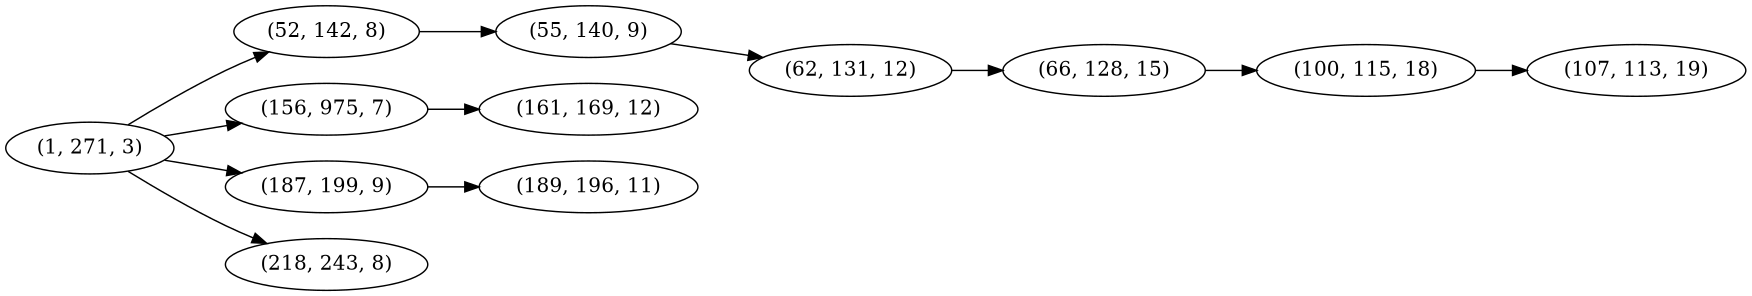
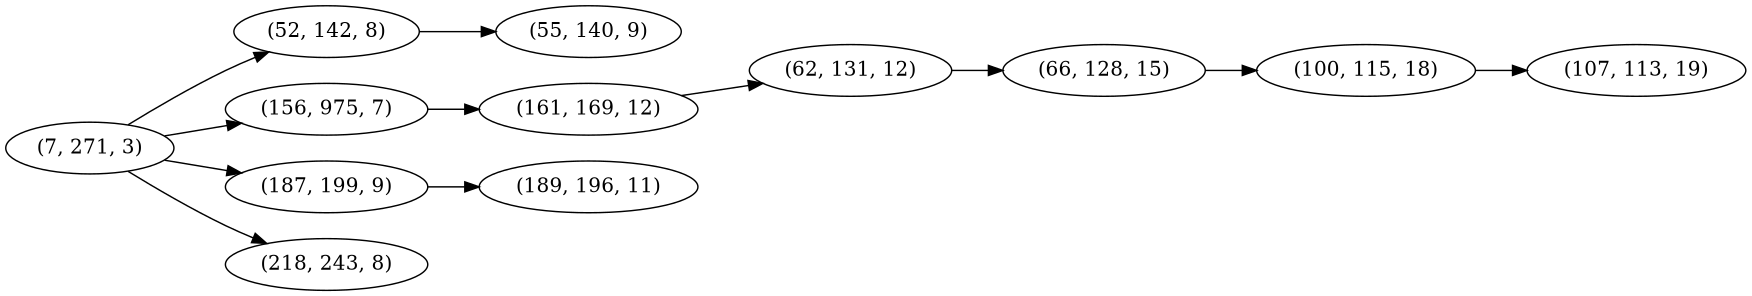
edge "(55, 140, 9)" -> "(62, 131, 12)": now "(161, 169, 12)" -> "(62, 131, 12)"
node "(1, 271, 3)": label "(1, 271, 3)" -> "(7, 271, 3)"
